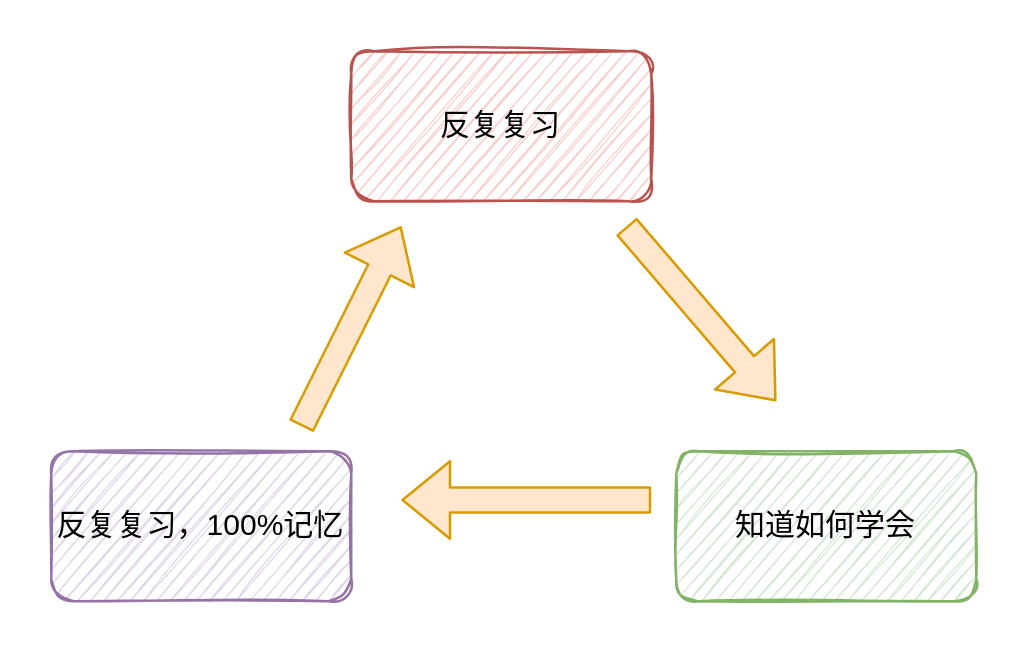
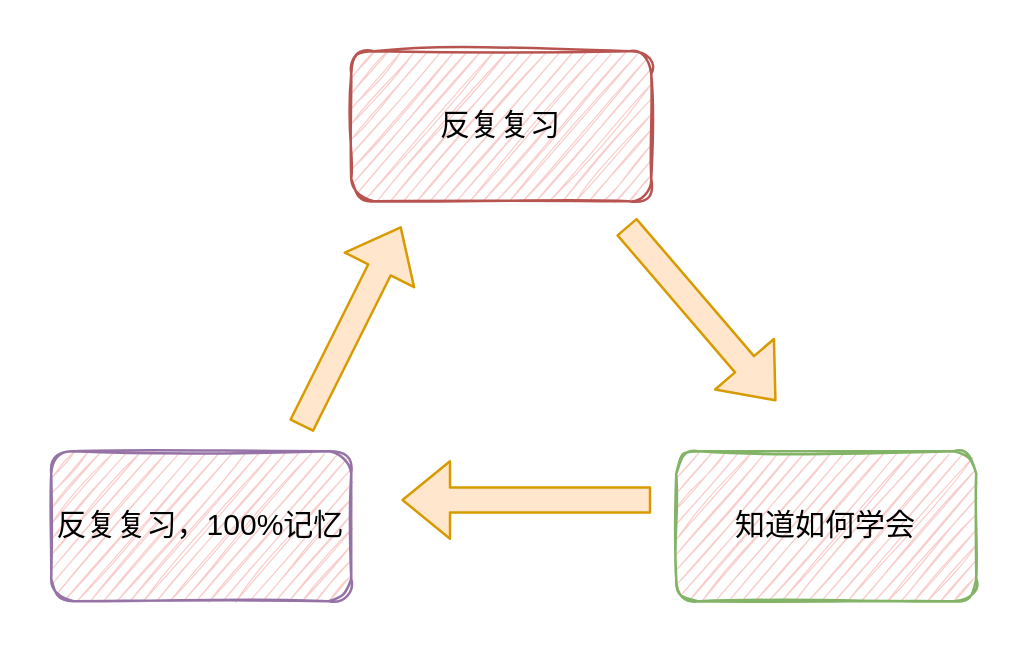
node "反复复习，100%记忆": fillcolor #e1d5e7 -> #f8cecc
node "知道如何学会": fillcolor #d5e8d4 -> #f8cecc
